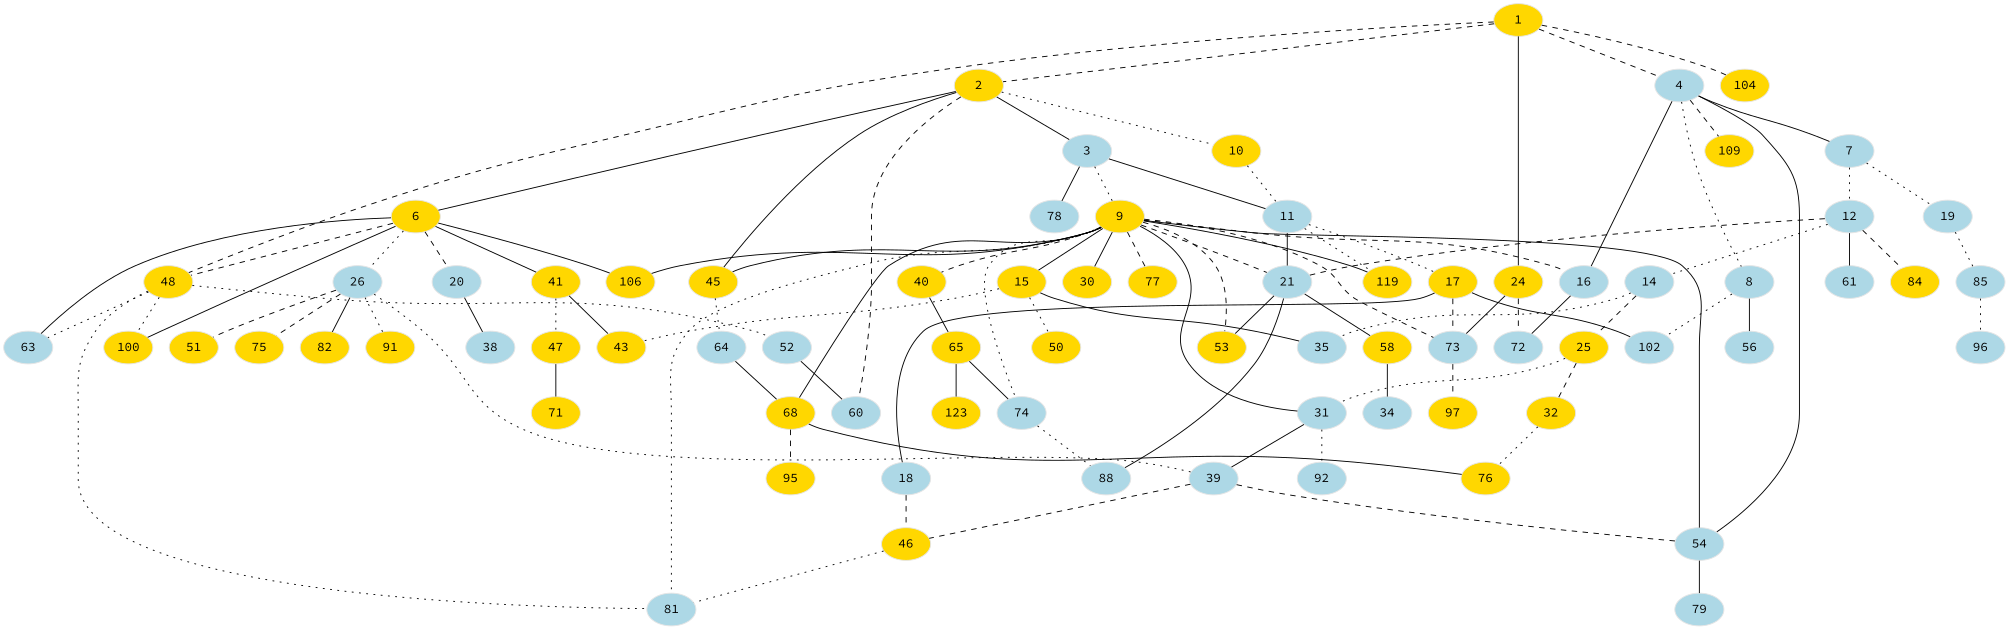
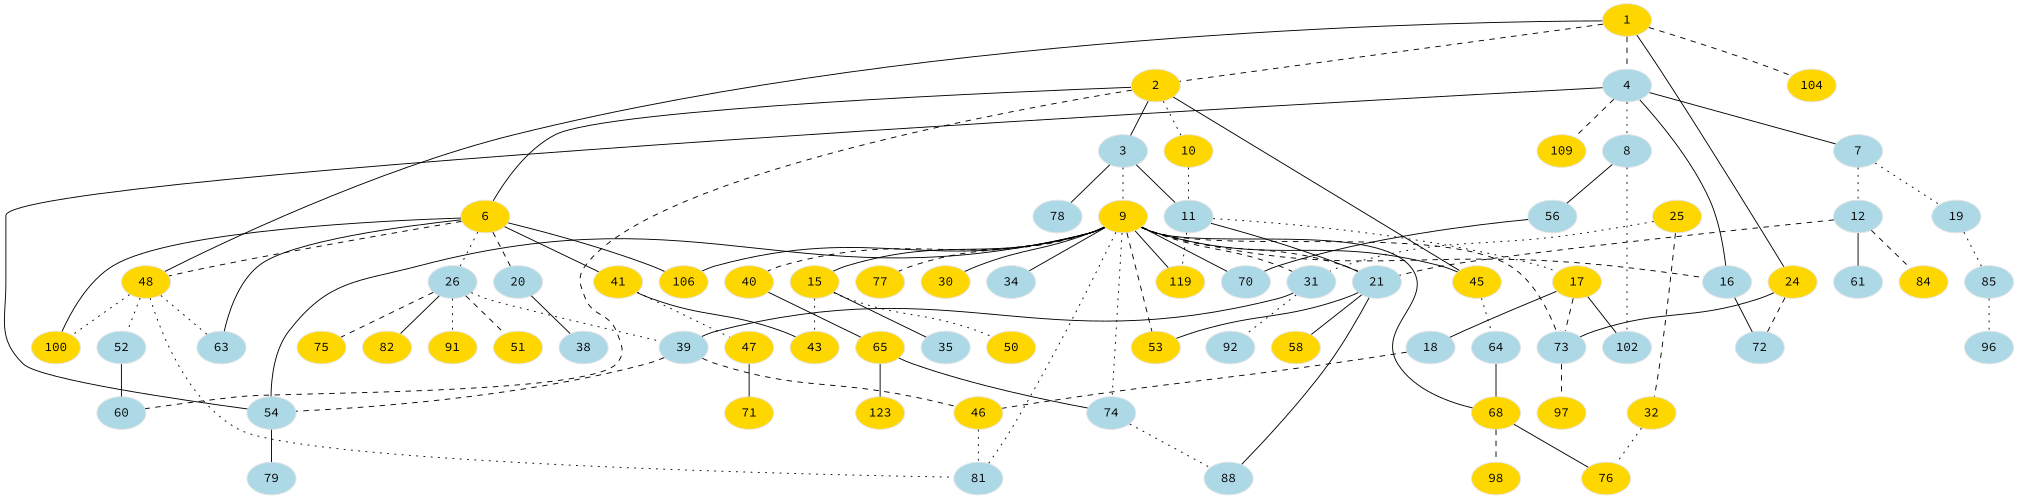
edge "1" -- "48": style dashed -> solid
node "70": added
node "14": removed
edge "9" -- "31": style solid -> dashed
edge "58" -- "34": now "9" -- "34"
node "95": label "95" -> "98"
